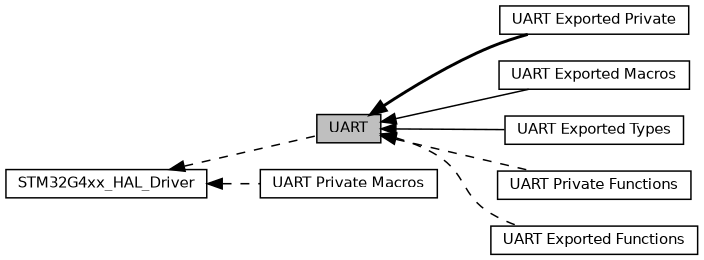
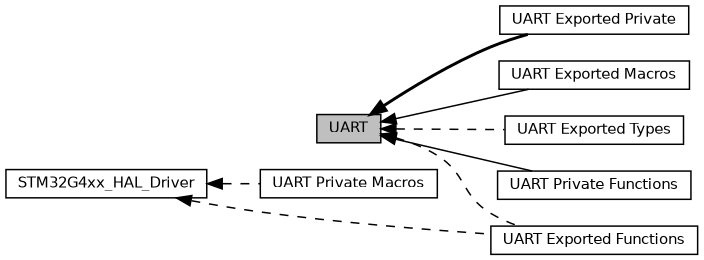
edge "UART Exported Types" -> "UART": style solid -> dashed
edge "UART" -> "STM32G4xx_HAL_Driver": now "UART Exported Functions" -> "STM32G4xx_HAL_Driver"
edge "UART Private Functions" -> "UART": style dashed -> solid
